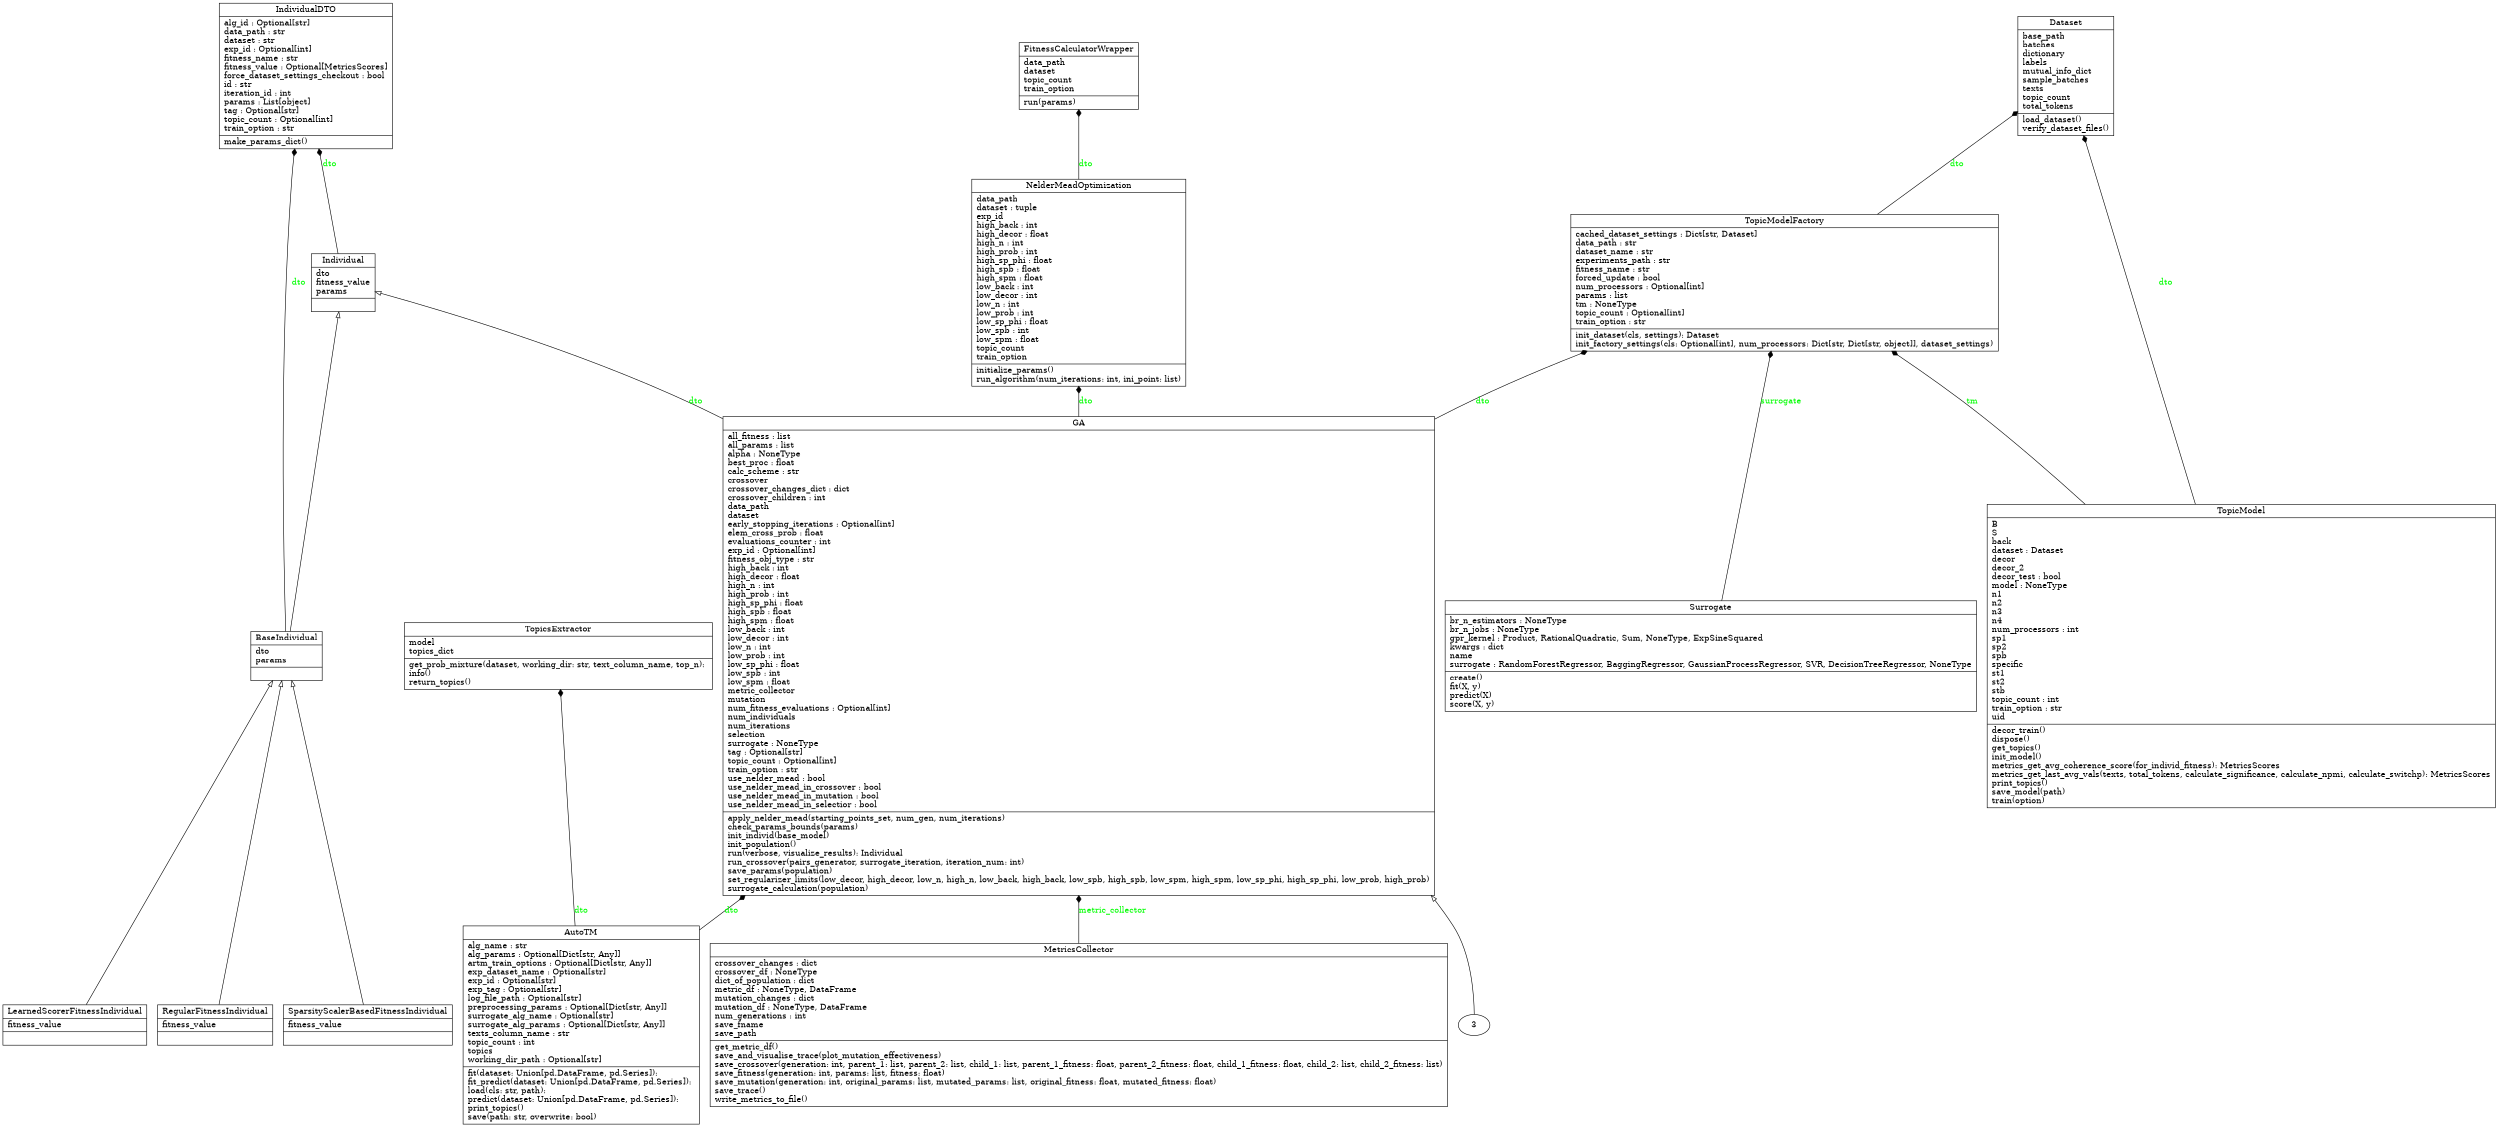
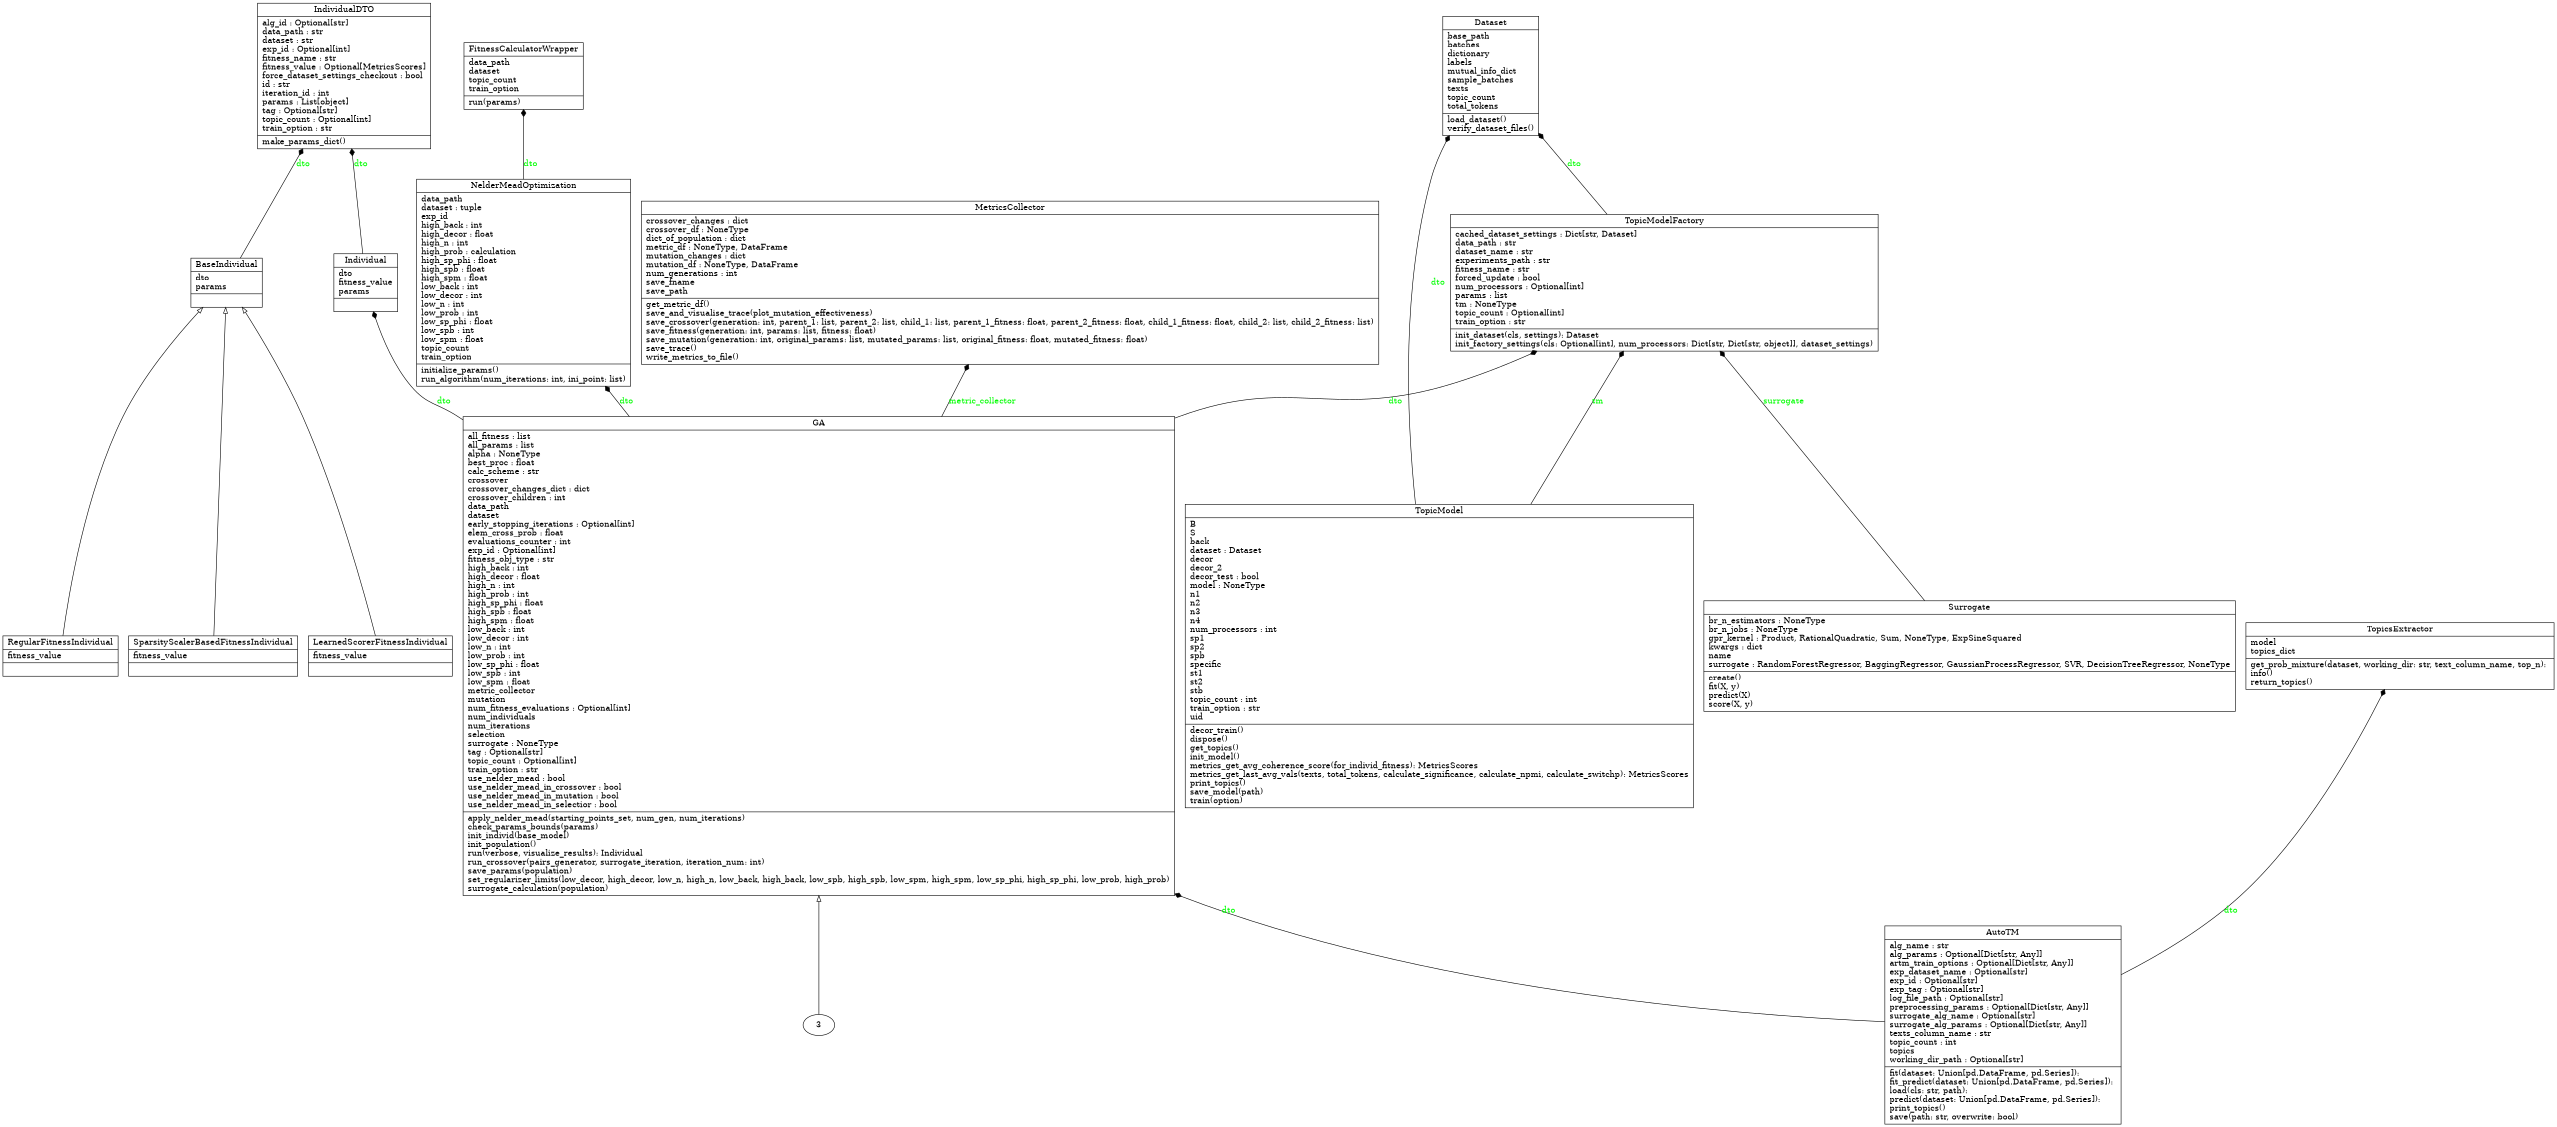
node "NelderMeadOptimization": text "high_prob : int" -> "high_prob : calculation"
edge "GA" -> "Individual": arrowhead empty -> diamond
edge "BaseIndividual" -> "Individual": removed
edge "MetricsCollector" -> "GA": reversed
